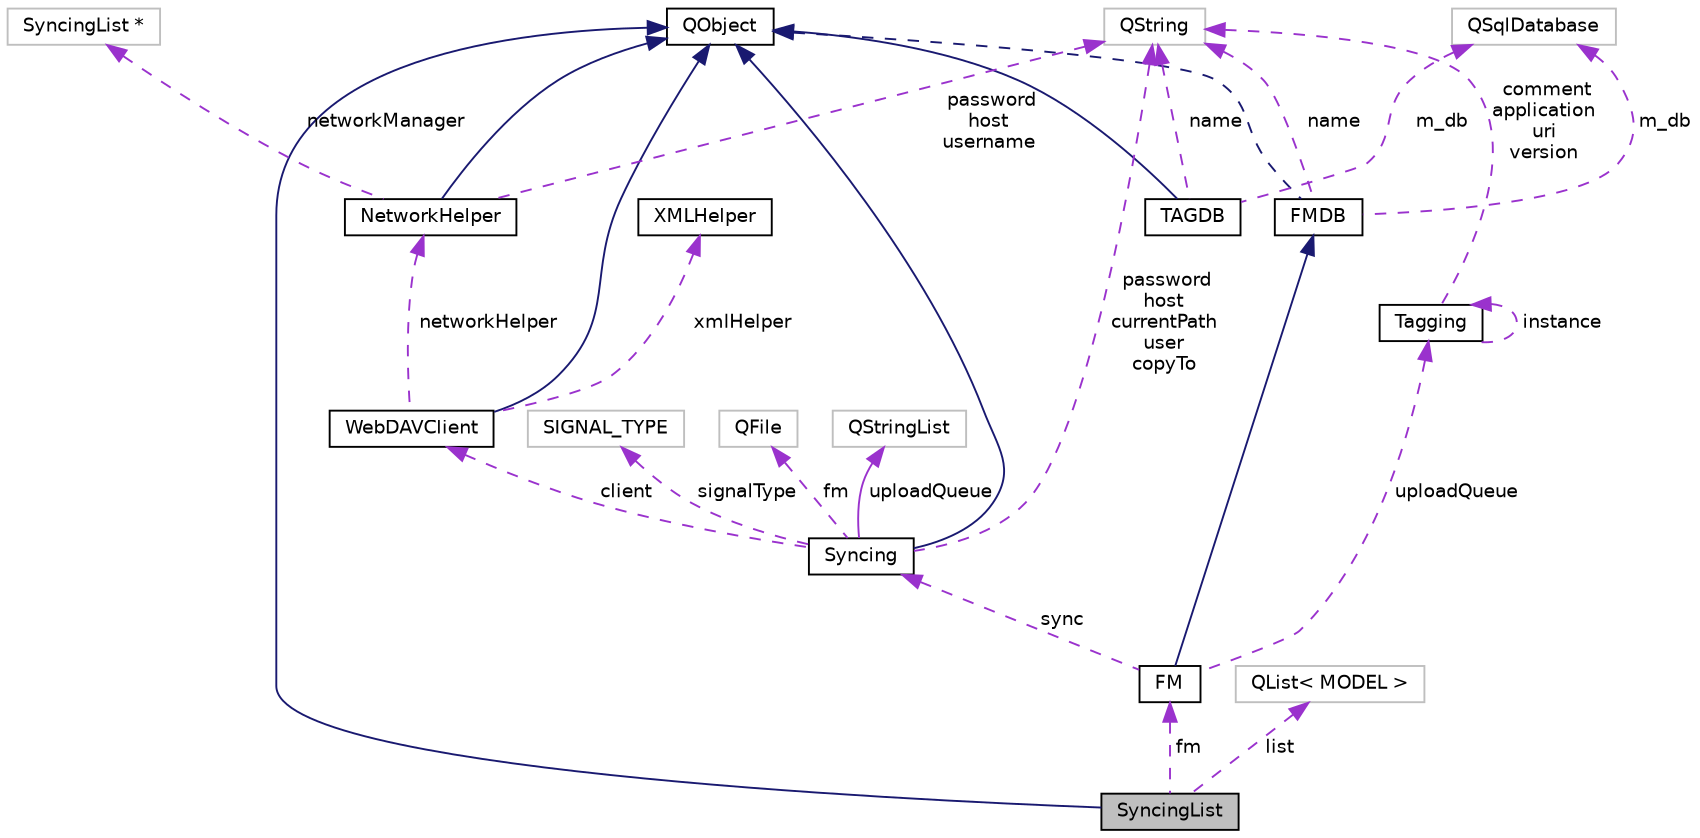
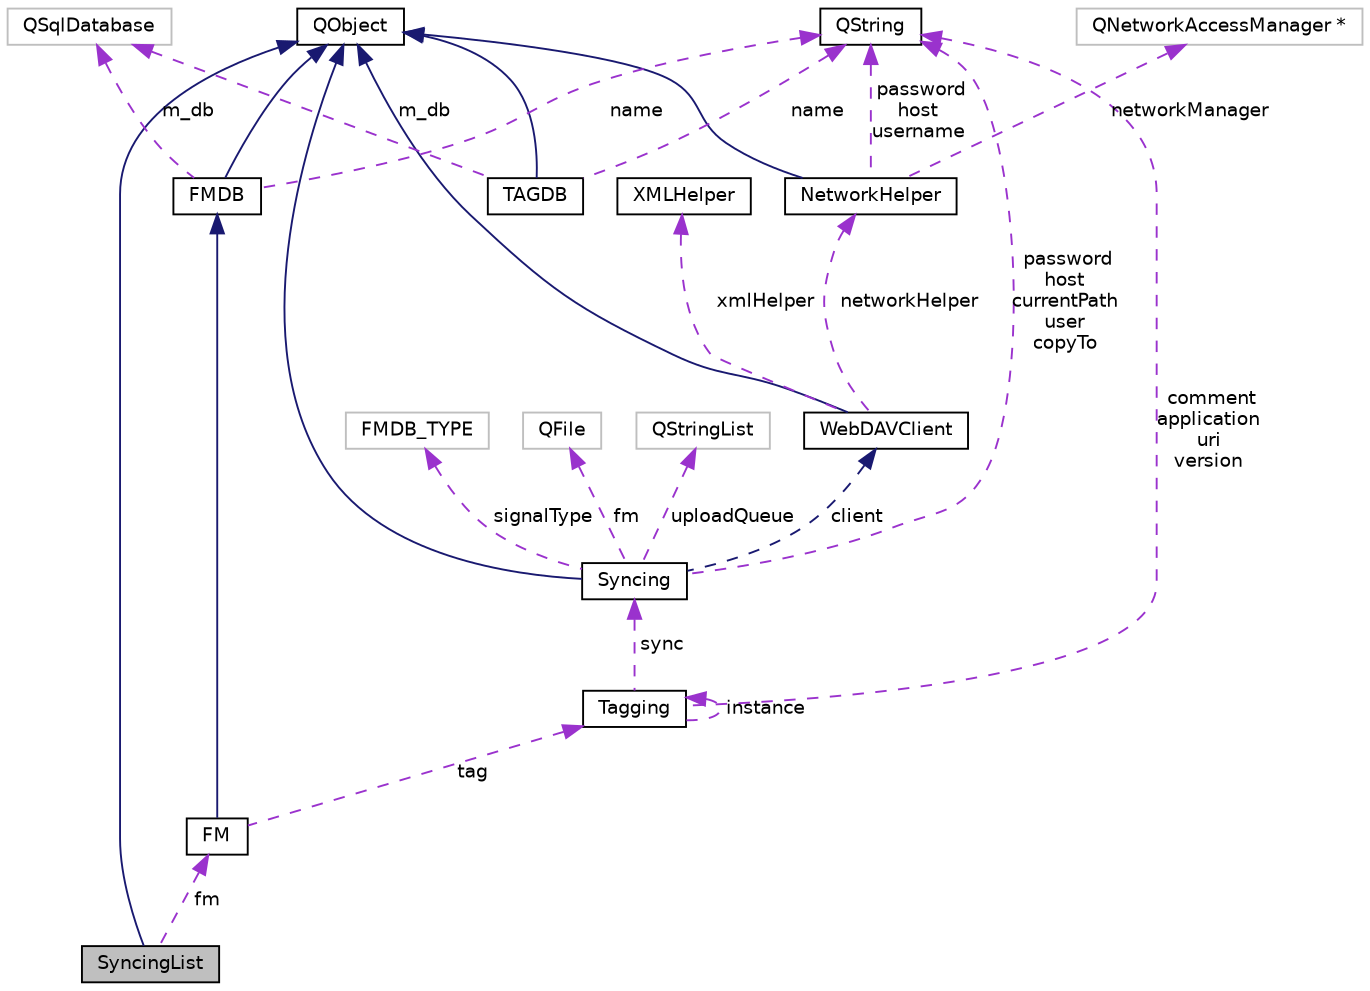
node "SyncingList *": label "SyncingList *" -> "QNetworkAccessManager *"
node "QString": color grey75 -> black
edge "FMDB" -> "QObject": style dashed -> solid
node "SIGNAL_TYPE": label "SIGNAL_TYPE" -> "FMDB_TYPE"
edge "FM" -> "Tagging": label " uploadQueue" -> " tag"
edge "Syncing" -> "QStringList": style solid -> dashed
edge "Syncing" -> "WebDAVClient": color darkorchid3 -> midnightblue
edge "FM" -> "Syncing": now "Tagging" -> "Syncing"
node "QList< MODEL >": removed
